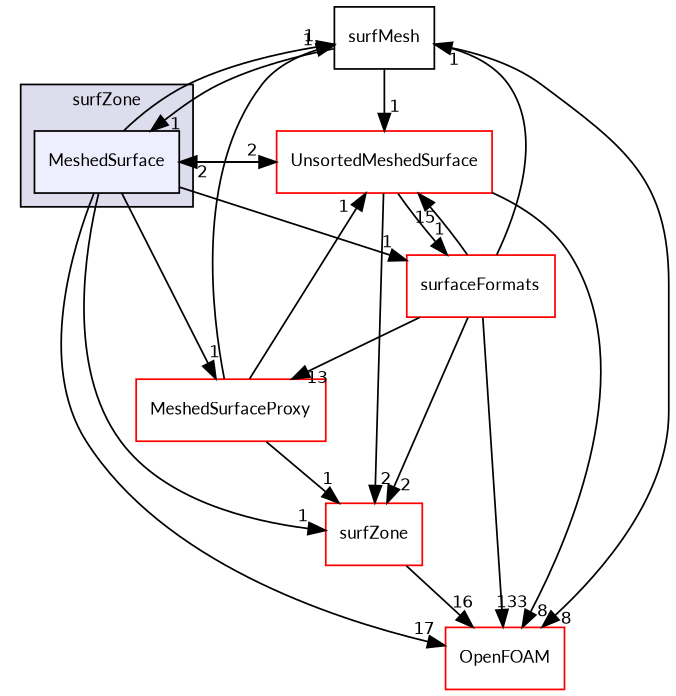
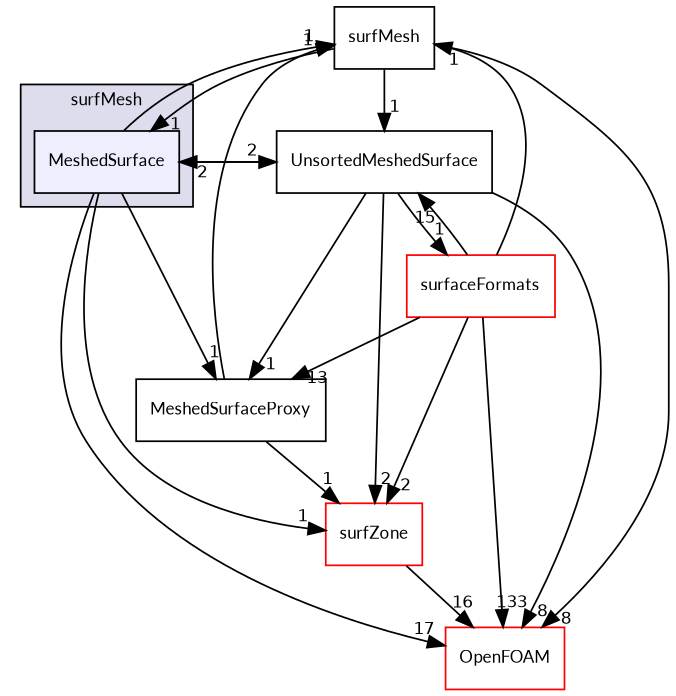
cluster "surfZone": label "surfZone" -> "surfMesh"
node "UnsortedMeshedSurface": color red -> black
edge "MeshedSurface" -> "surfaceFormats": removed
edge "MeshedSurfaceProxy" -> "UnsortedMeshedSurface": reversed
node "MeshedSurfaceProxy": color red -> black
